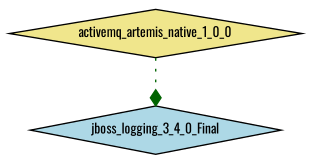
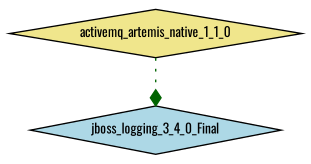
node "activemq_artemis_native_1_0_0": label "activemq_artemis_native_1_0_0" -> "activemq_artemis_native_1_1_0"
